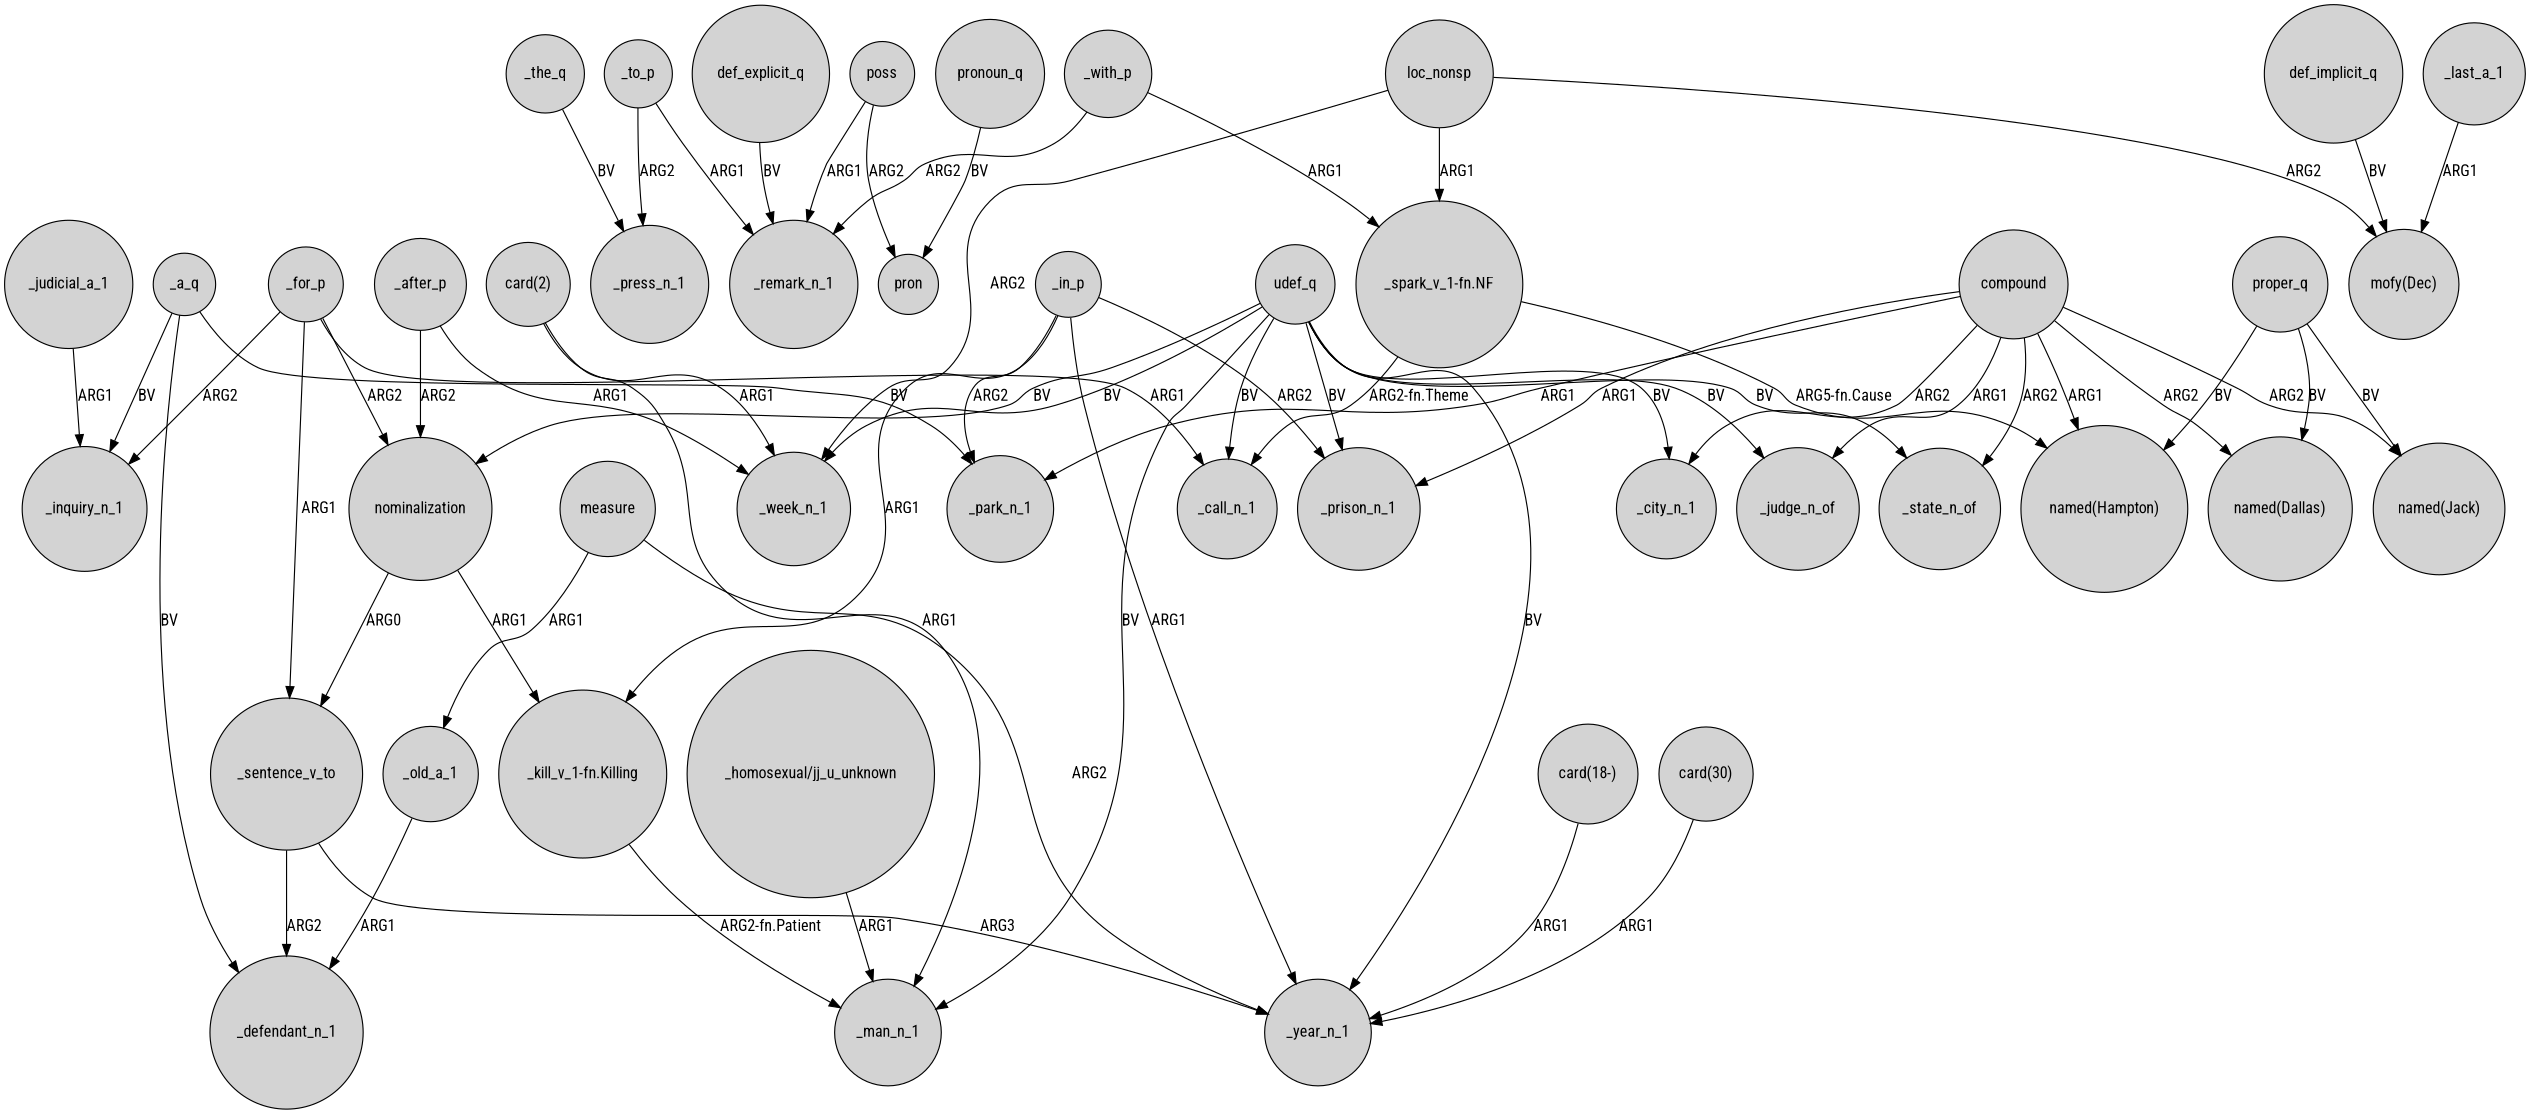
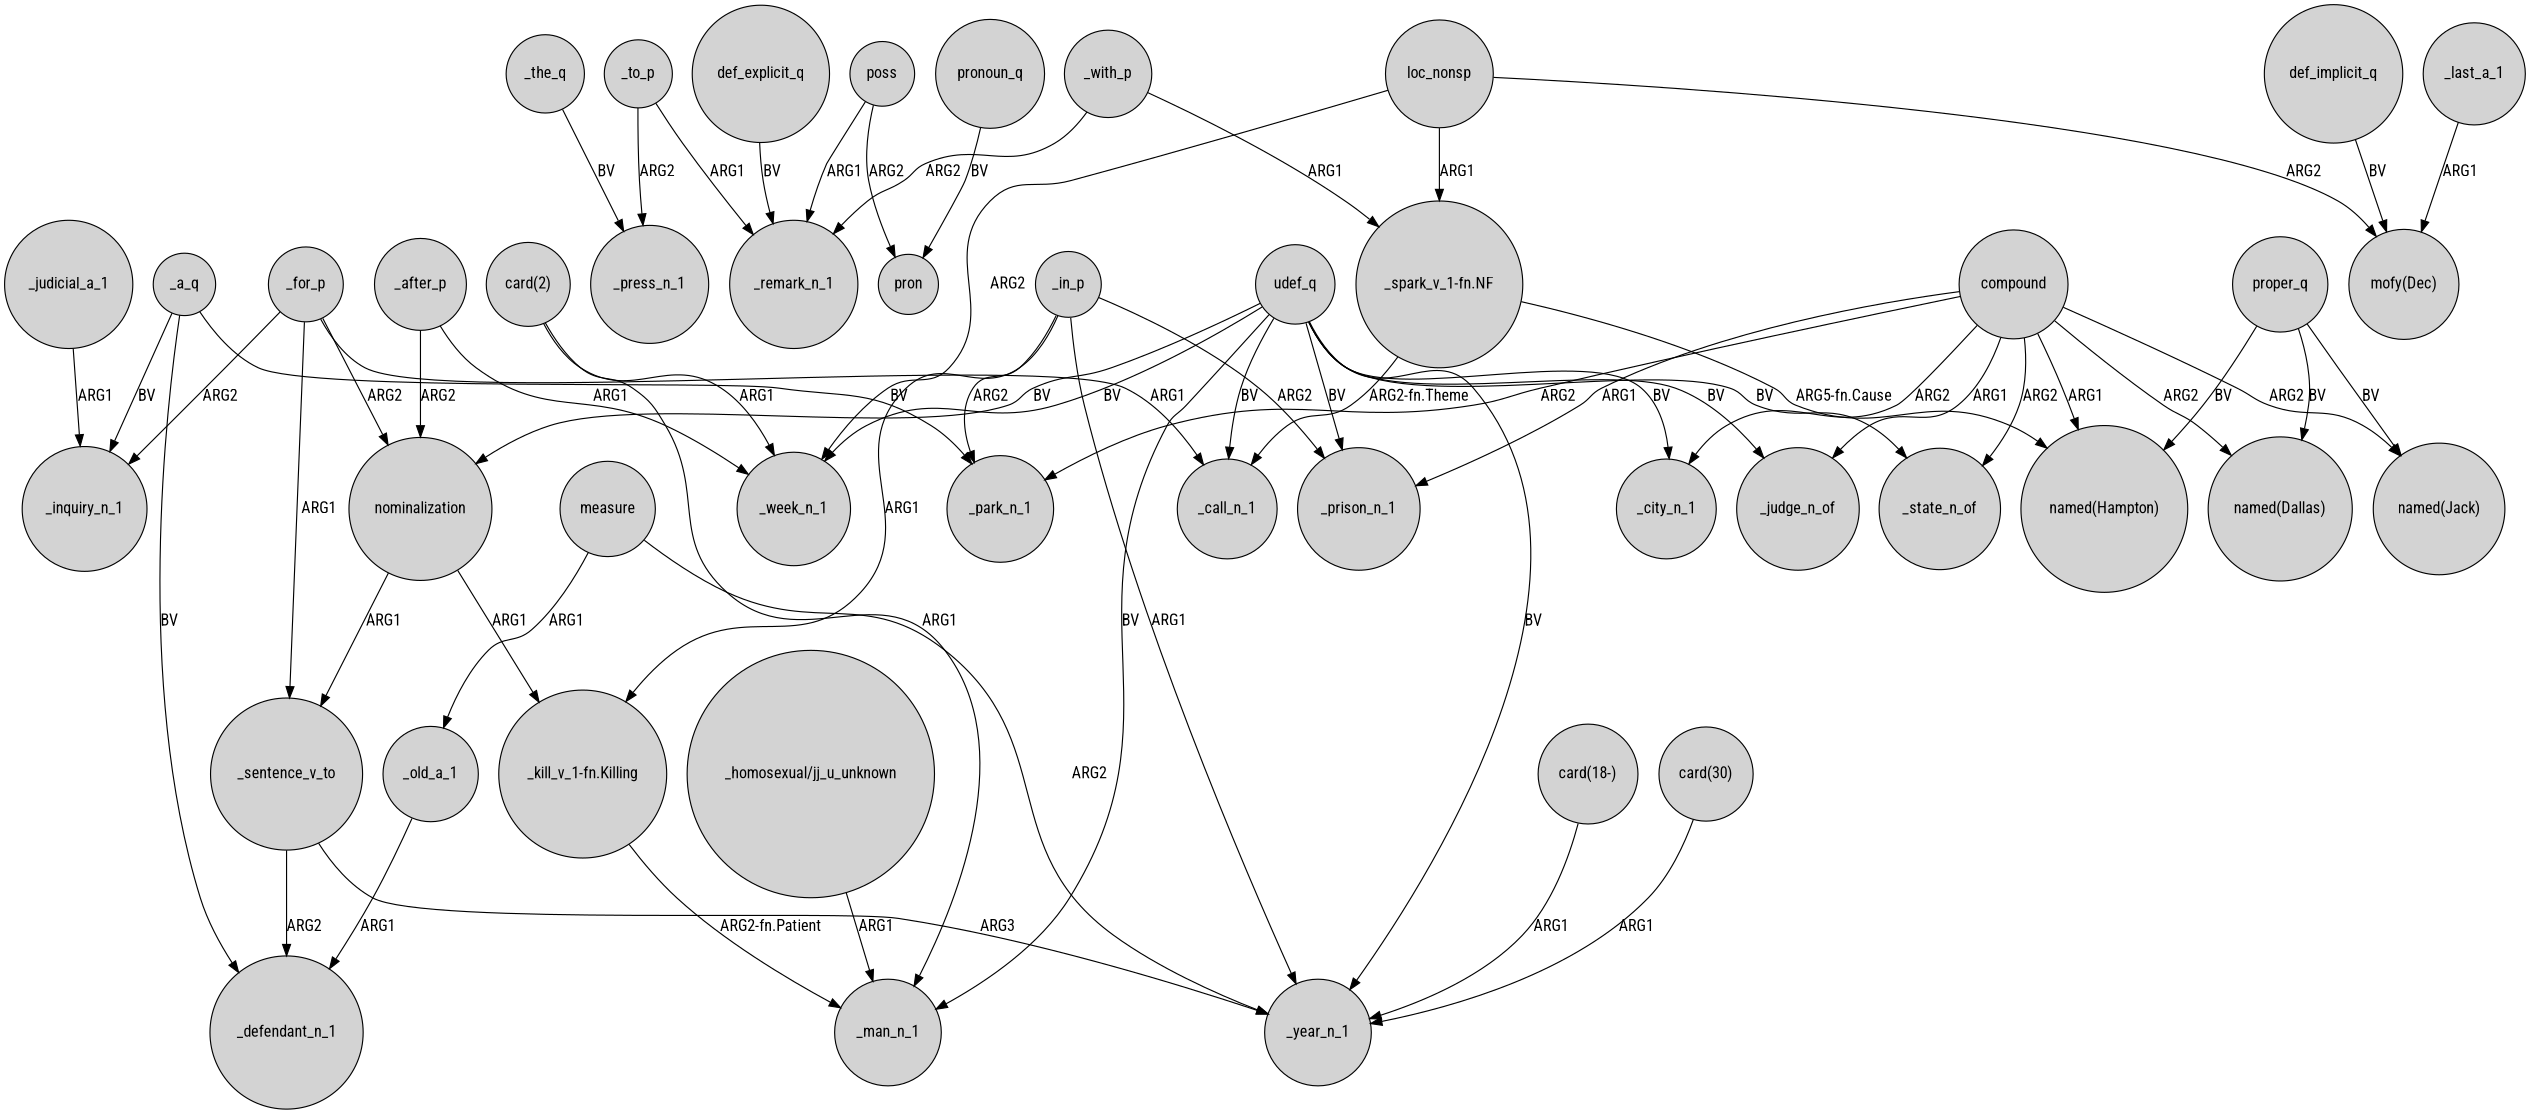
edge "compound" -> "_park_n_1": label "ARG1" -> "ARG2"
edge "nominalization" -> "_sentence_v_to": label "ARG0" -> "ARG1"
